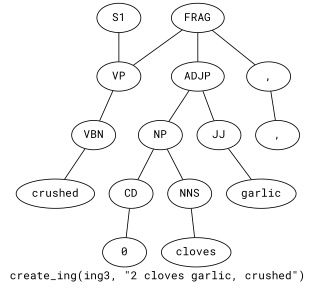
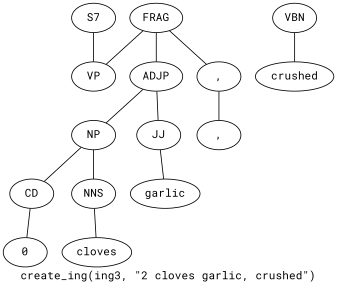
node "S1": label "S1" -> "S7"
edge "VP" -- "VBN": removed
